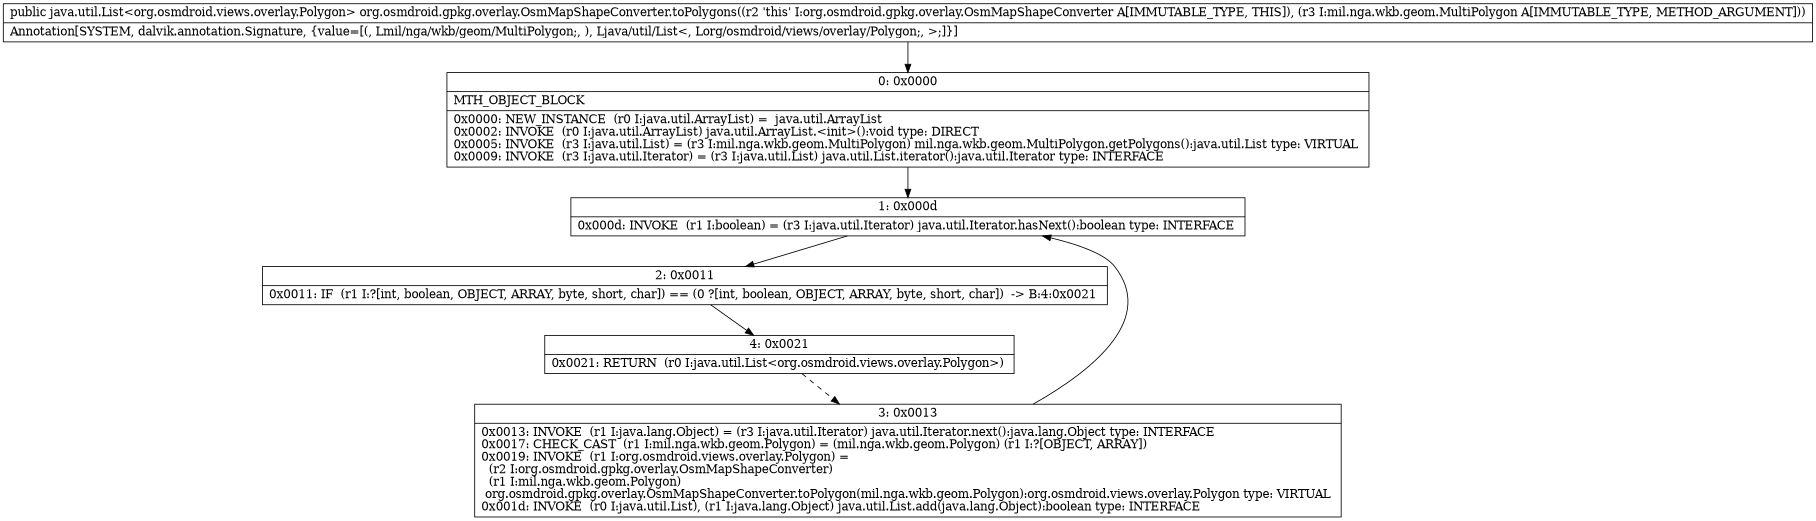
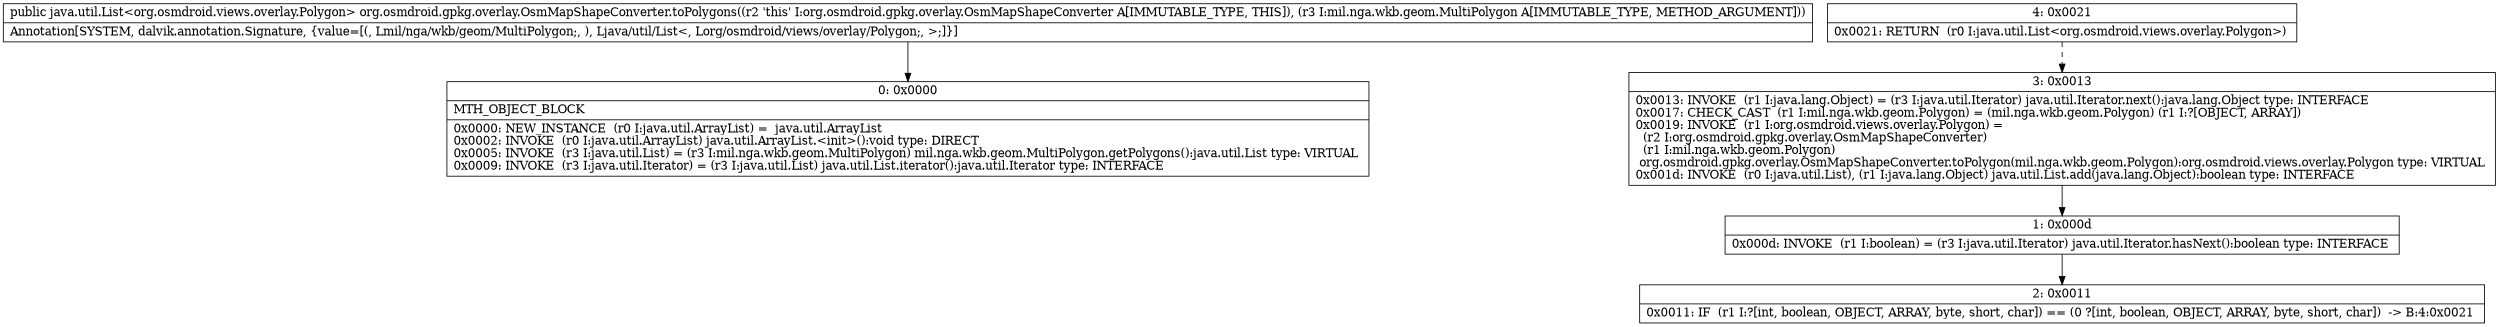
edge "0: 0x0000" -> "1: 0x000d": removed
edge "2: 0x0011" -> "4: 0x0021": removed
